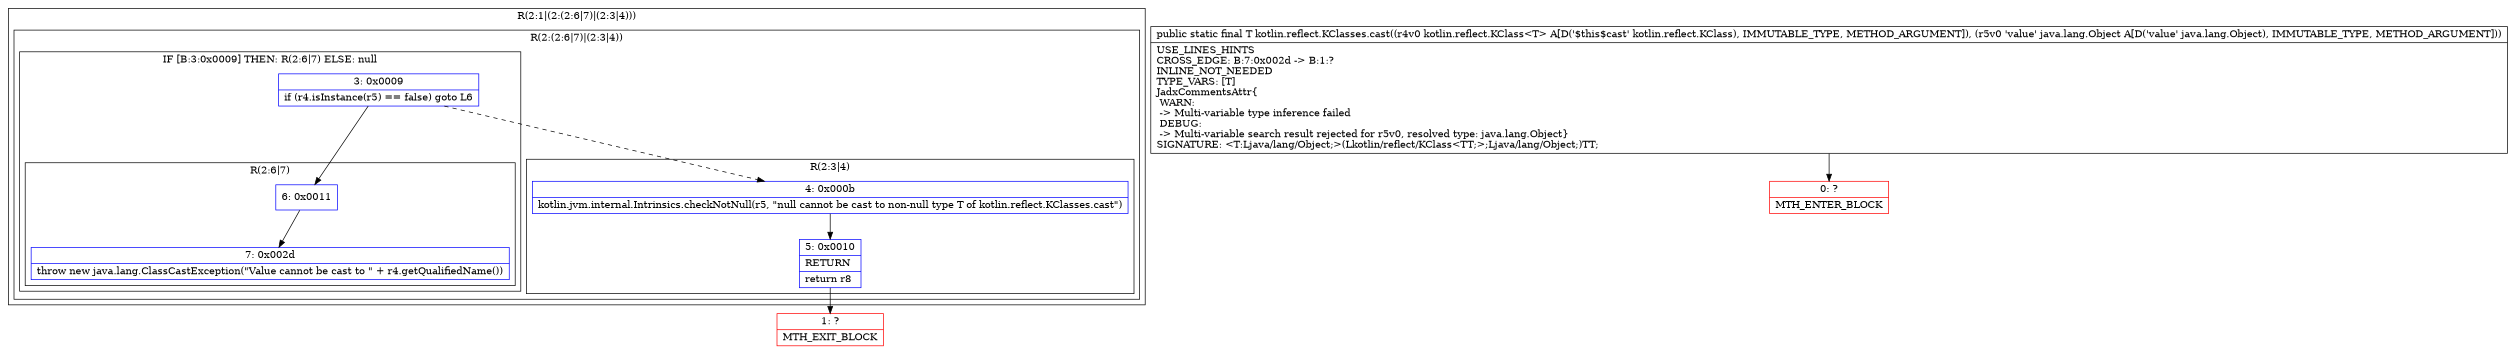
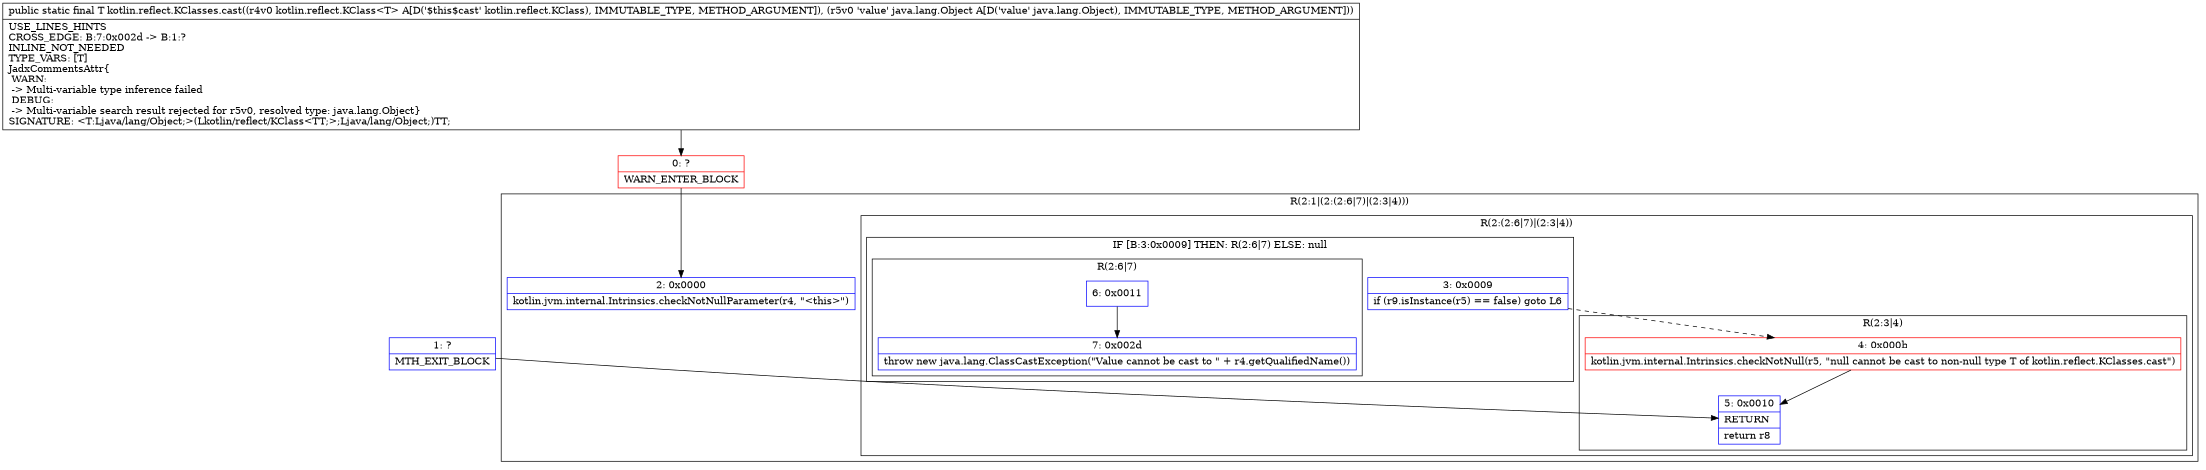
node "3: 0x0009": text "if (r4.isInstance(r5) == false) goto L6" -> "if (r9.isInstance(r5) == false) goto L6"
edge "3: 0x0009" -> "6: 0x0011": removed
node "4: 0x000b": color blue -> red
node "0: ?": text "MTH_ENTER_BLOCK" -> "WARN_ENTER_BLOCK"
node "2: 0x0000": added
edge "5: 0x0010" -> "1: ?": reversed
node "1: ?": color red -> blue
